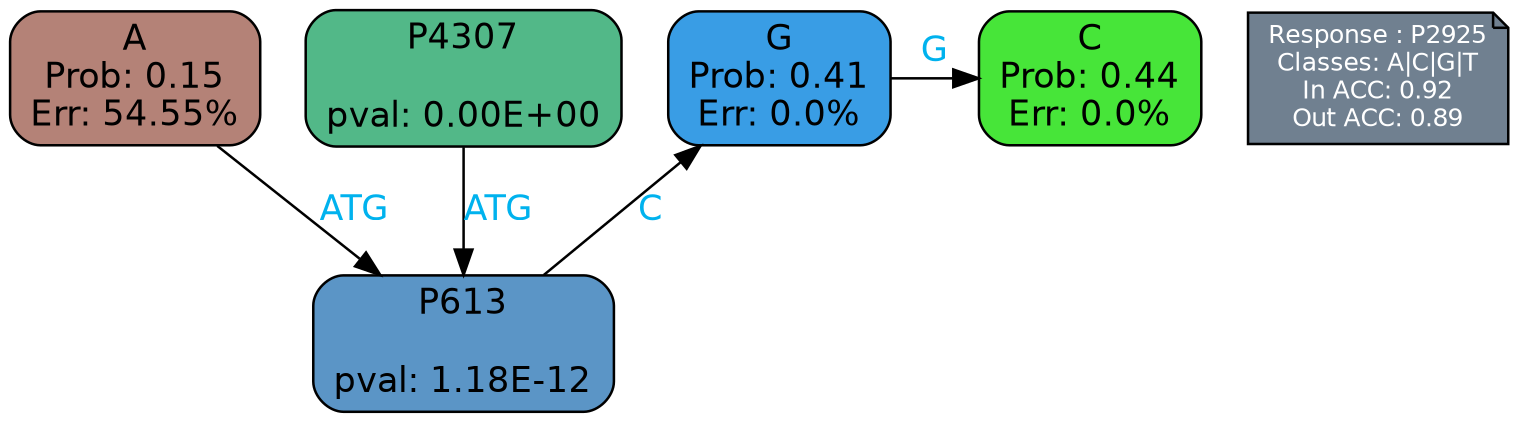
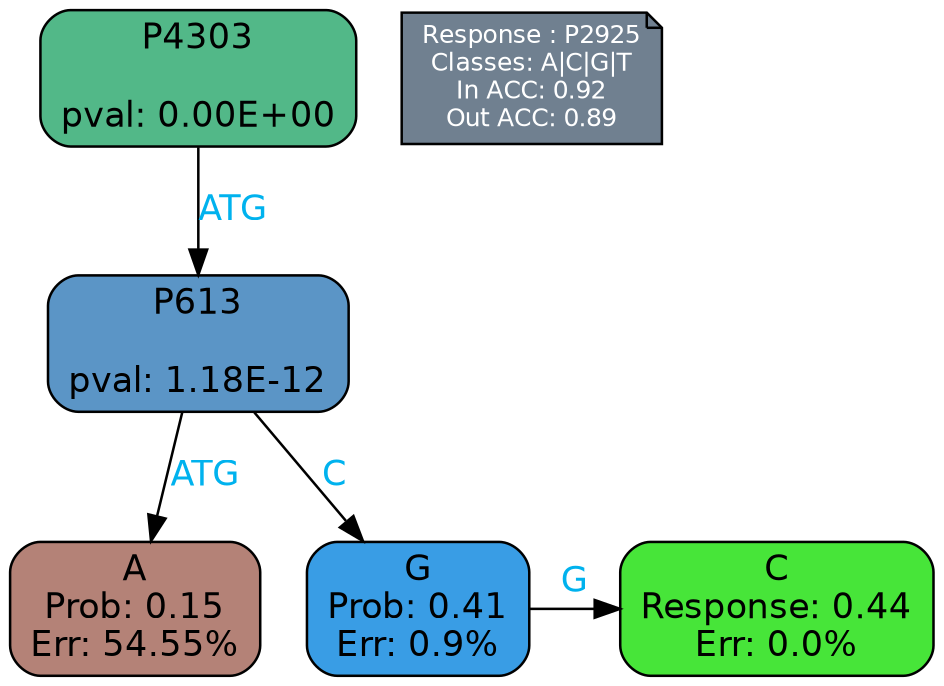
node "P4307 pval: 0.00E+00": label "P4307 pval: 0.00E+00" -> "P4303 pval: 0.00E+00"
node "G Prob: 0.41 Err: 0.0%": label "G Prob: 0.41 Err: 0.0%" -> "G Prob: 0.41 Err: 0.9%"
node "C Prob: 0.44 Err: 0.0%": label "C Prob: 0.44 Err: 0.0%" -> "C Response: 0.44 Err: 0.0%"
edge "A Prob: 0.15 Err: 54.55%" -> "P613 pval: 1.18E-12": reversed
